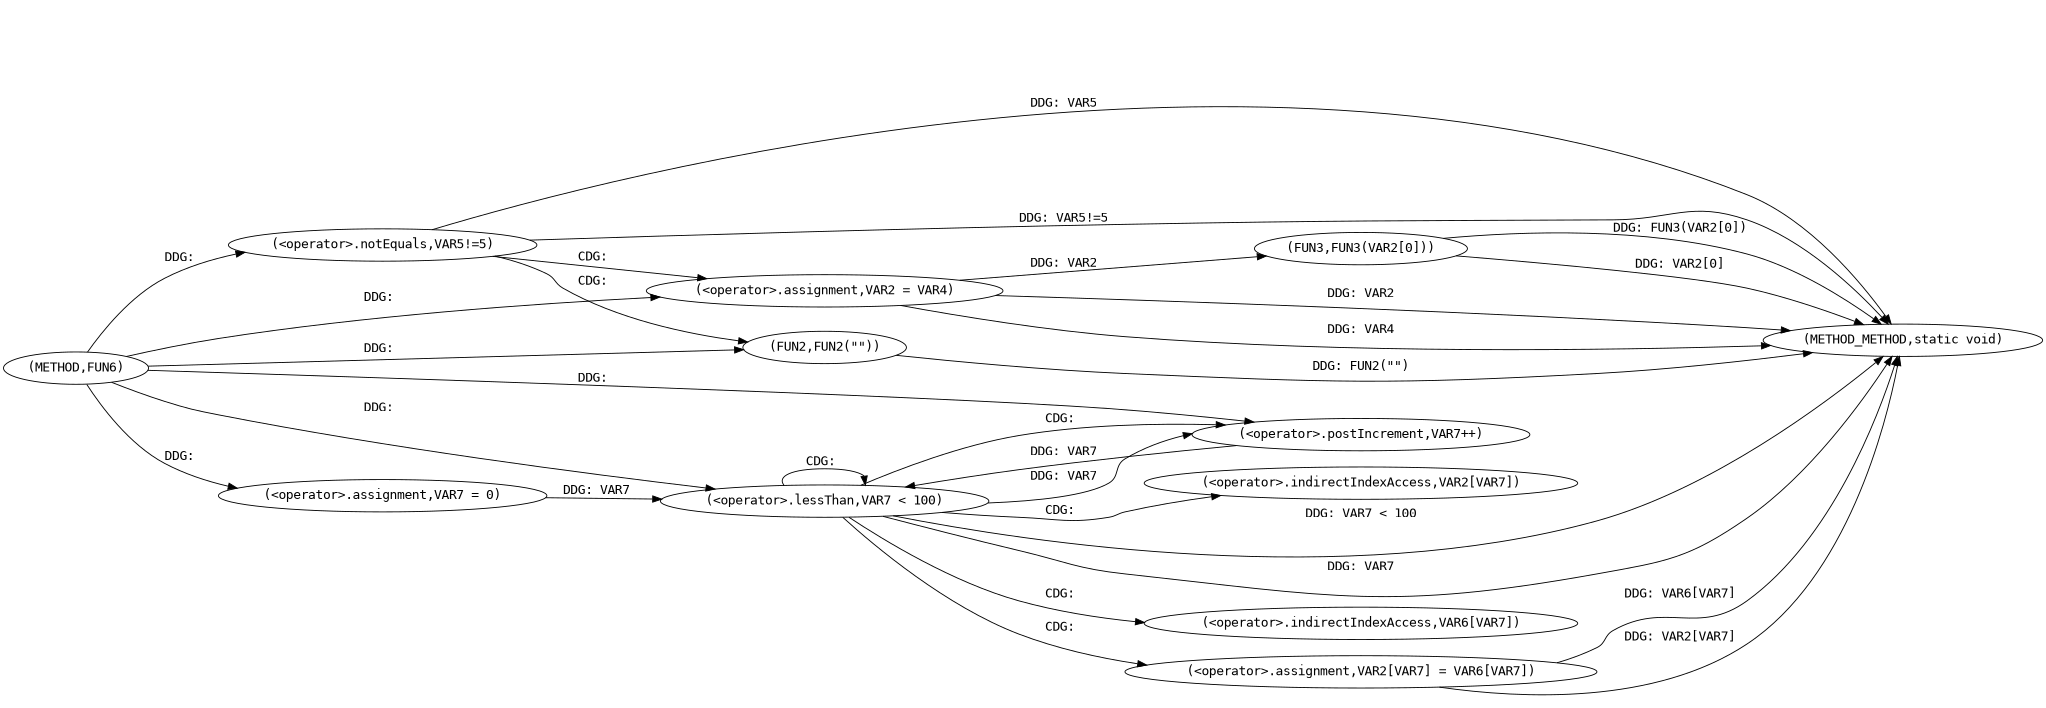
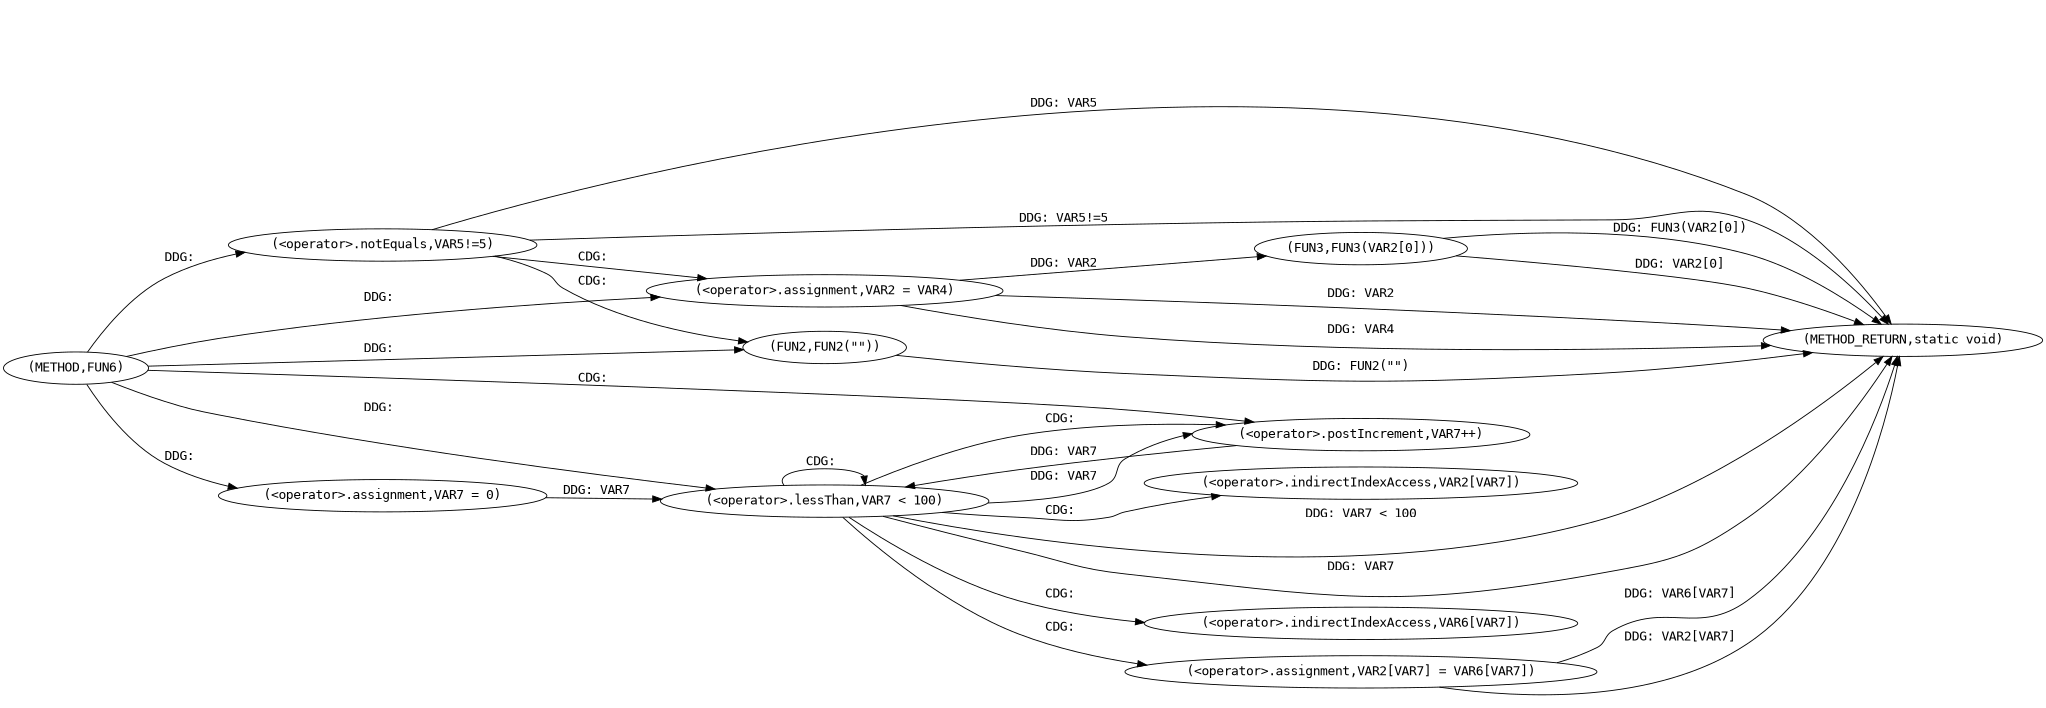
node "(METHOD_METHOD,static void)": label "(METHOD_METHOD,static void)" -> "(METHOD_RETURN,static void)"
edge "(METHOD,FUN6)" -> "(<operator>.postIncrement,VAR7++)": label "DDG: " -> "CDG: "
